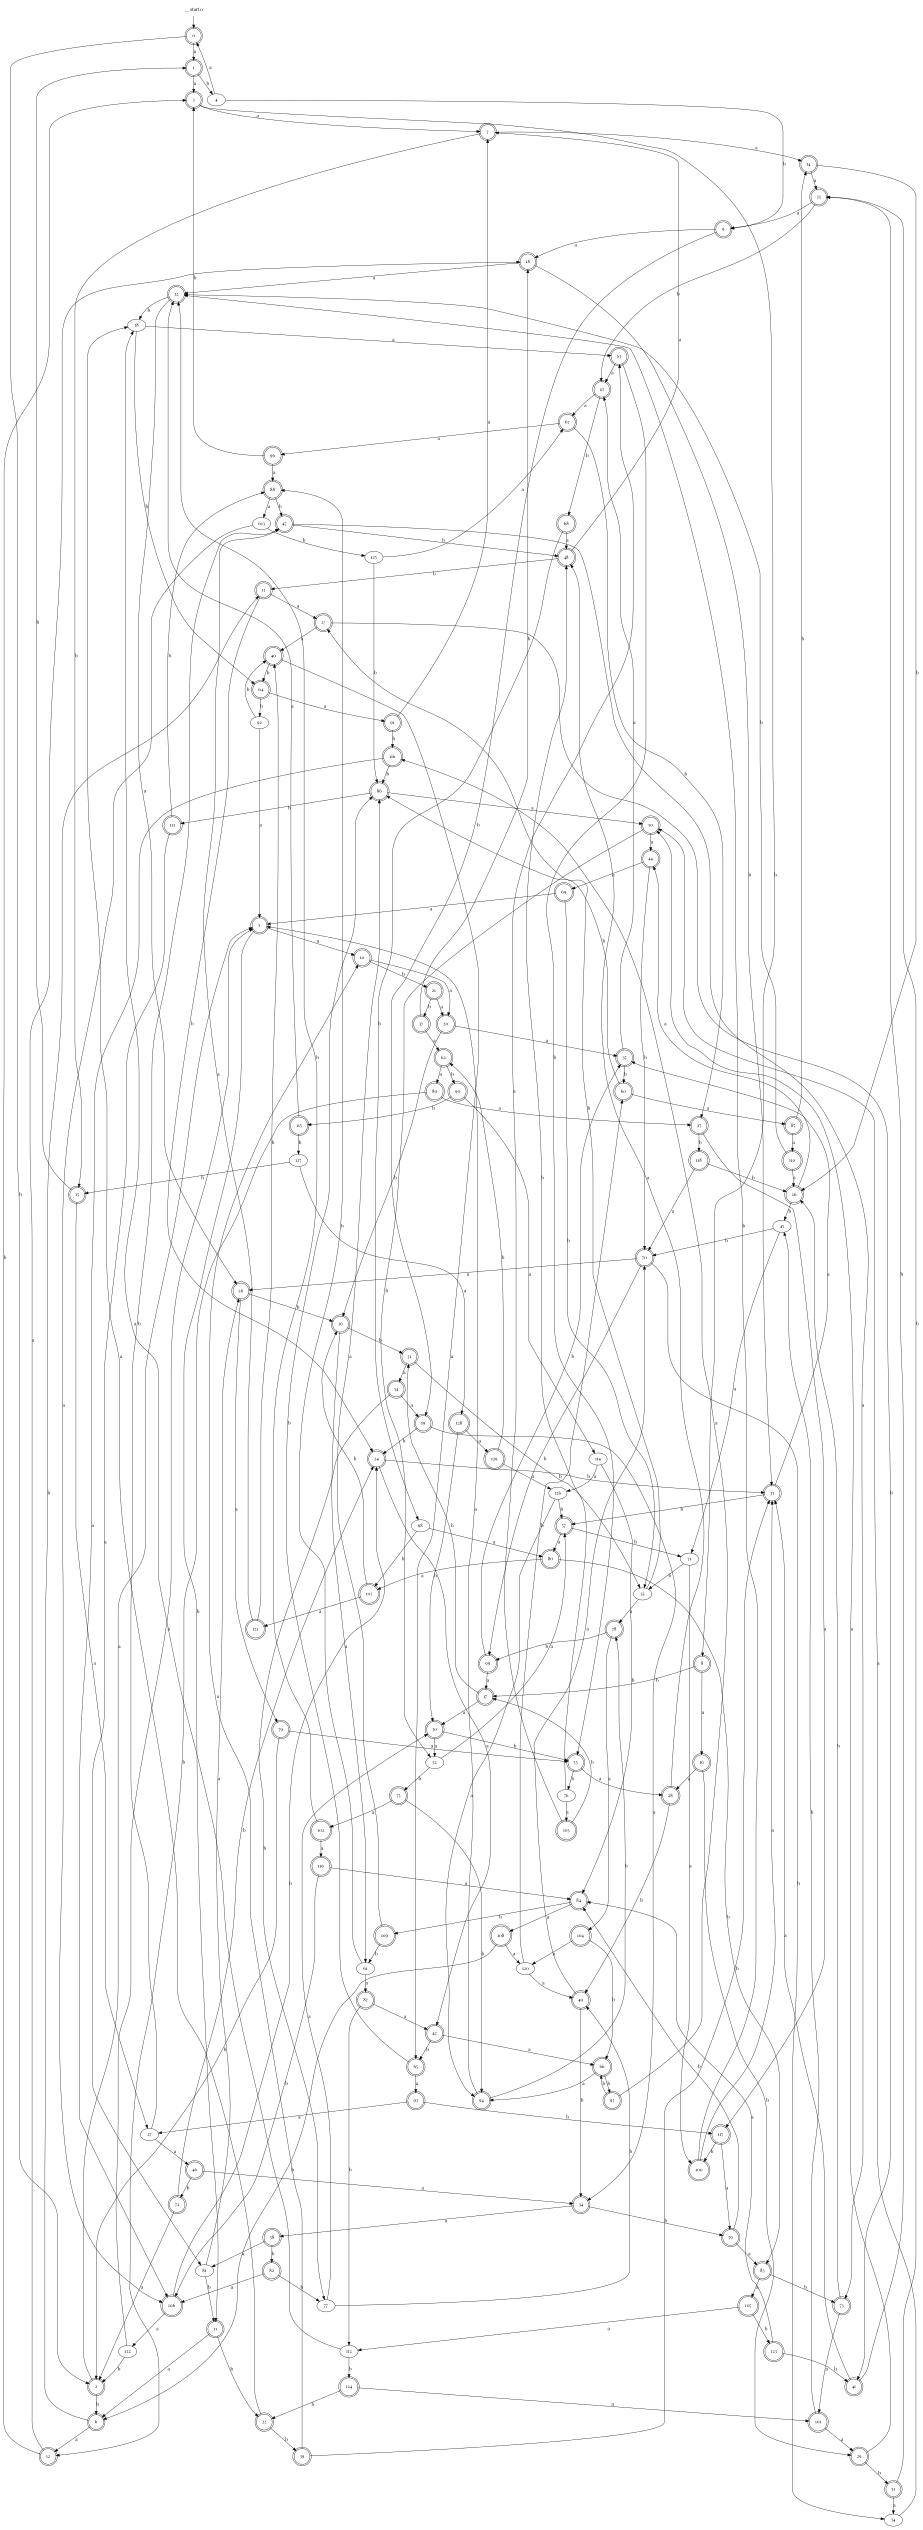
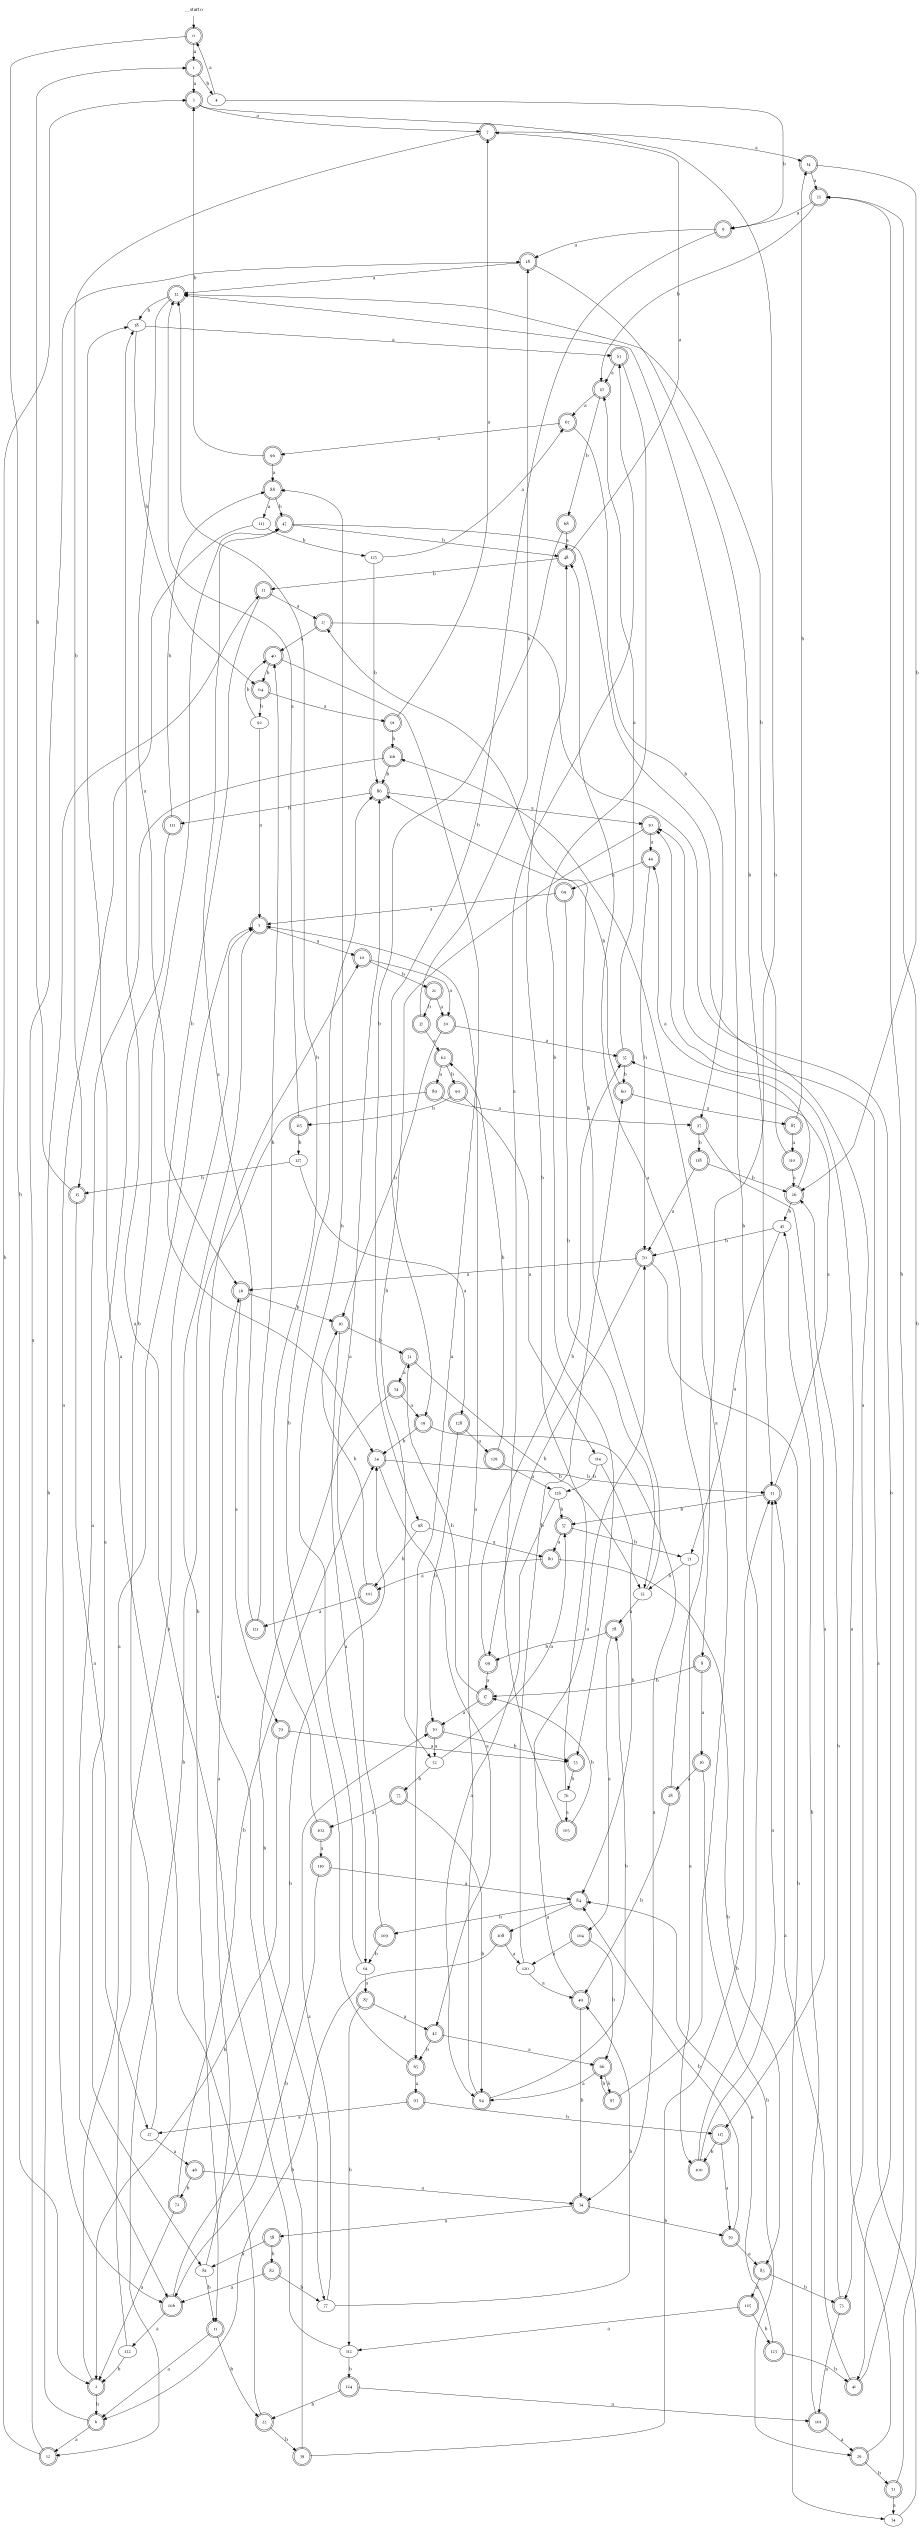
node "613": label "613" -> "113"
edge "114" -> "126": label "a" -> "b"
edge "53" -> "28": removed, label "a"
